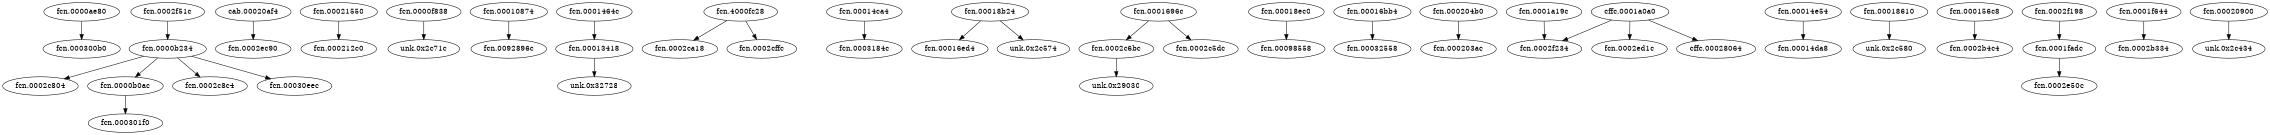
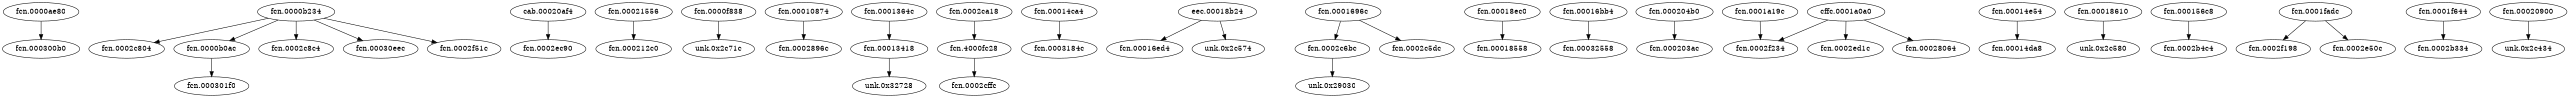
node "fcn.00021550": label "fcn.00021550" -> "fcn.00021556"
node "fcn.0001464c": label "fcn.0001464c" -> "fcn.0001364c"
node "fcn.00018b24": label "fcn.00018b24" -> "eec.00018b24"
edge "fcn.0002f51c" -> "fcn.0000b234": reversed
edge "fcn.0002f198" -> "fcn.0001fadc": reversed
edge "fcn.4000fc28" -> "fcn.0002ca18": reversed
node "fcn.0092896c": label "fcn.0092896c" -> "fcn.0002896c"
node "fcn.00098558": label "fcn.00098558" -> "fcn.00018558"
node "cffc.00028064": label "cffc.00028064" -> "fcn.00028064"
